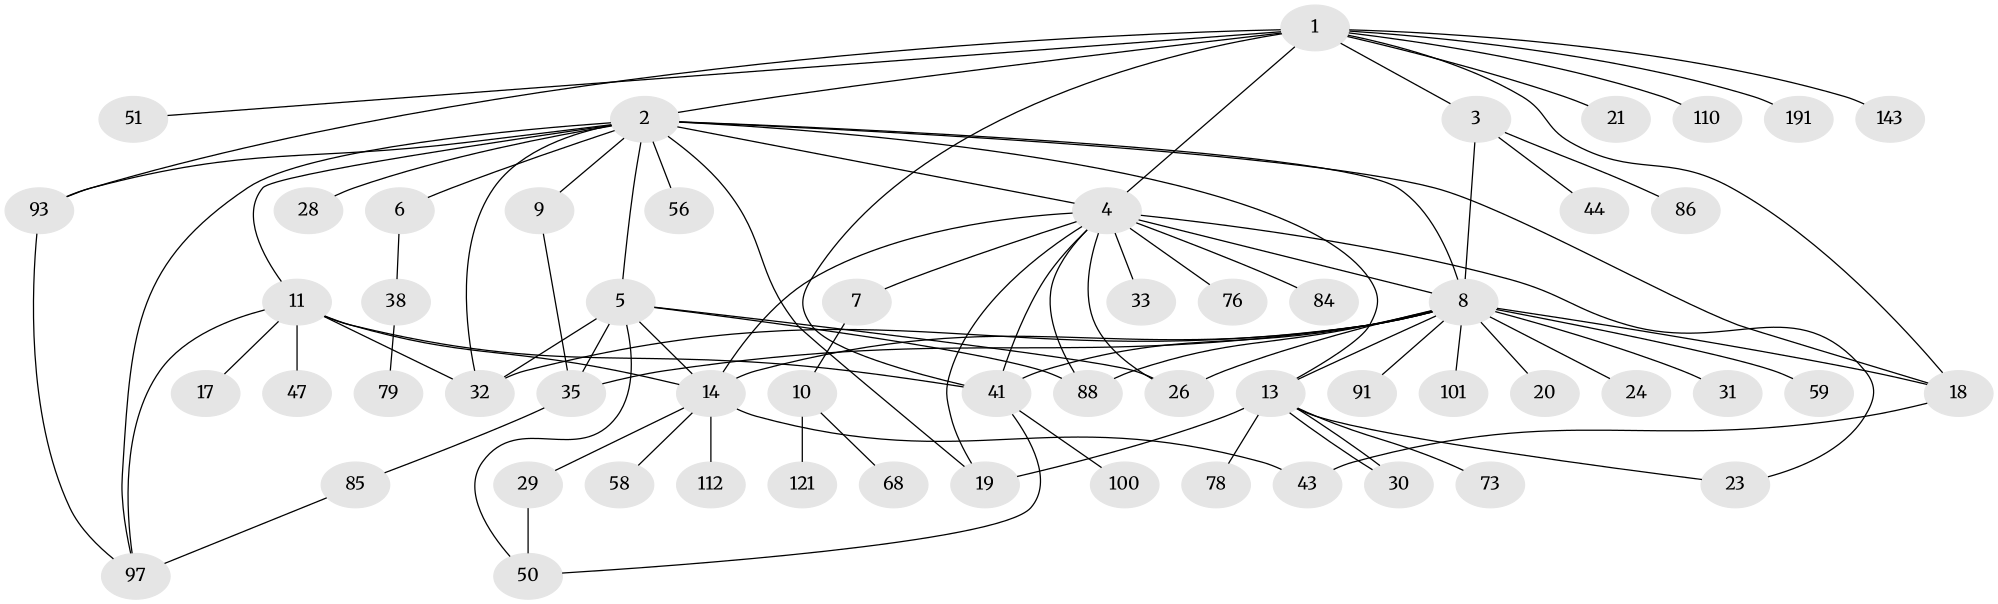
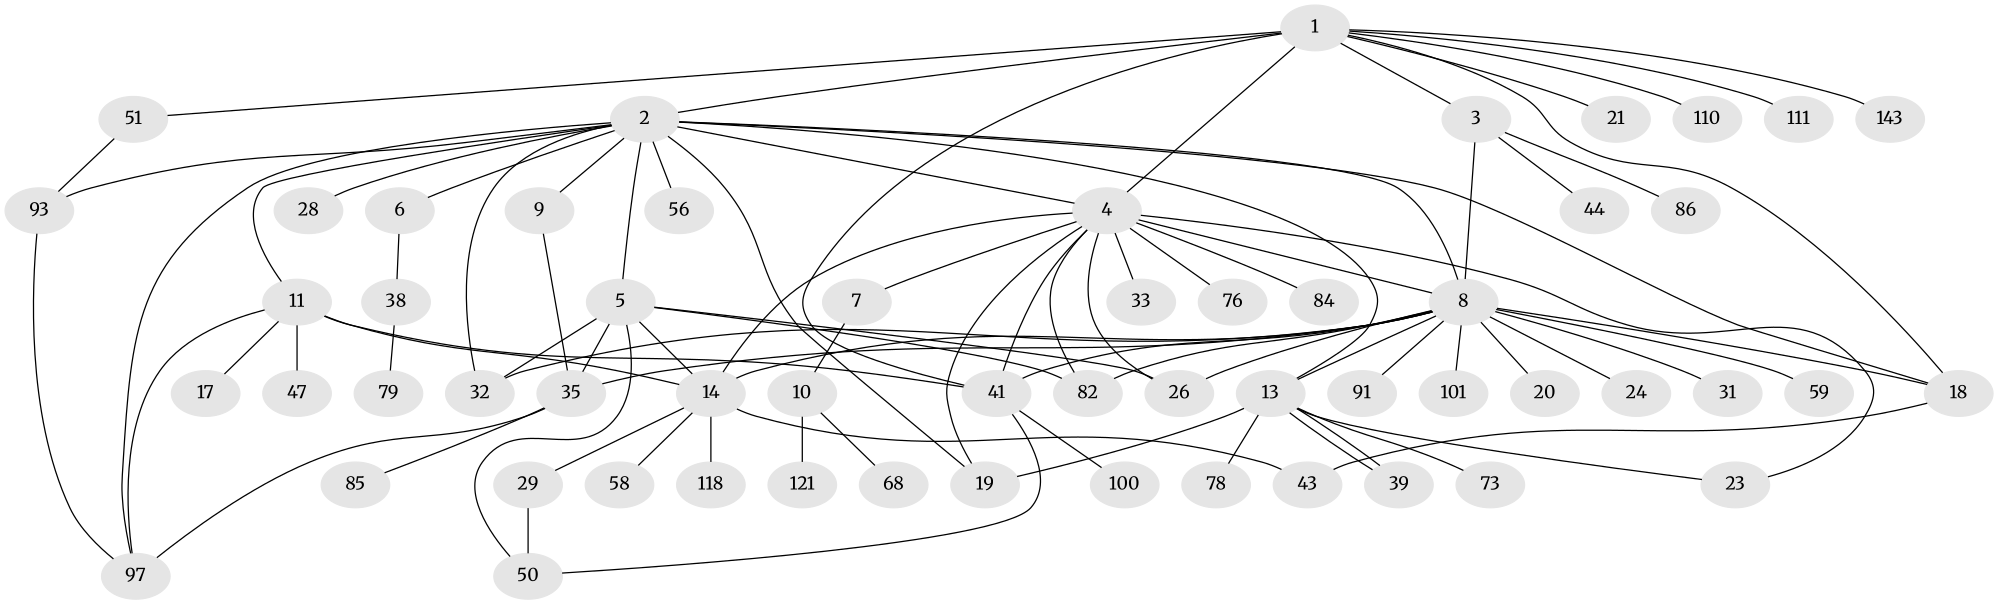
edge "1" -- "93": now "51" -- "93"
node "191": label "191" -> "111"
edge "11" -- "32": removed
node "88": label "88" -> "82"
node "112": label "112" -> "118"
node "30": label "30" -> "39"
edge "85" -- "97": now "35" -- "97"
